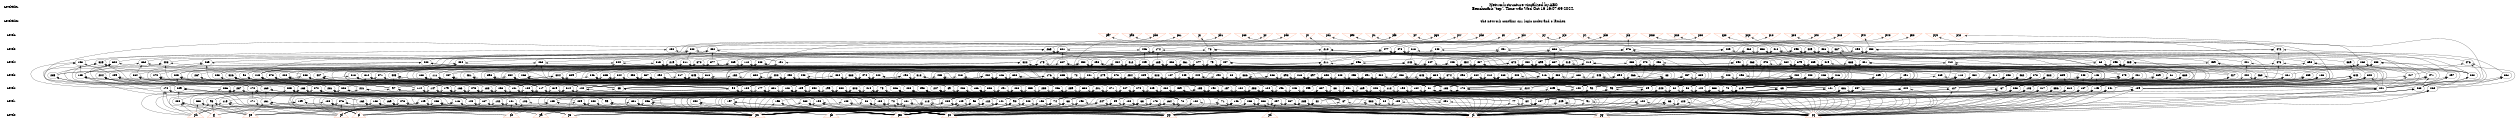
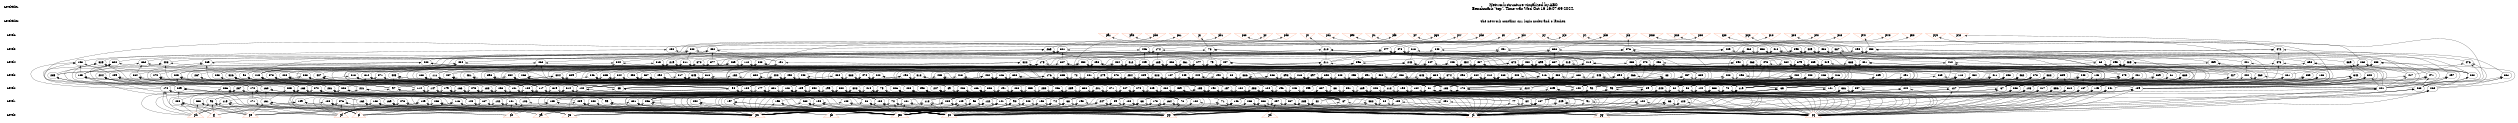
node "pa7": label "pa7" -> "pa1"
edge "110" -> "78": now "453" -> "78"
